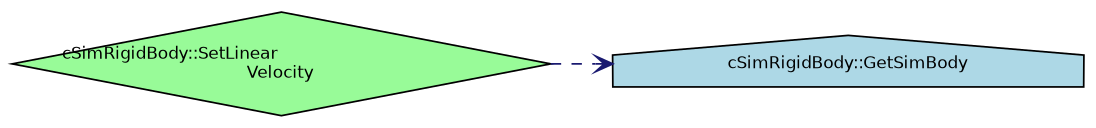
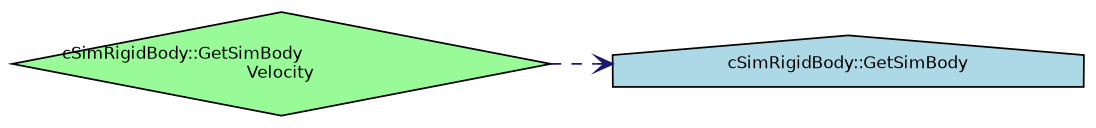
node "cSimRigidBody::SetLinear Velocity": label "cSimRigidBody::SetLinear Velocity" -> "cSimRigidBody::GetSimBody Velocity"
